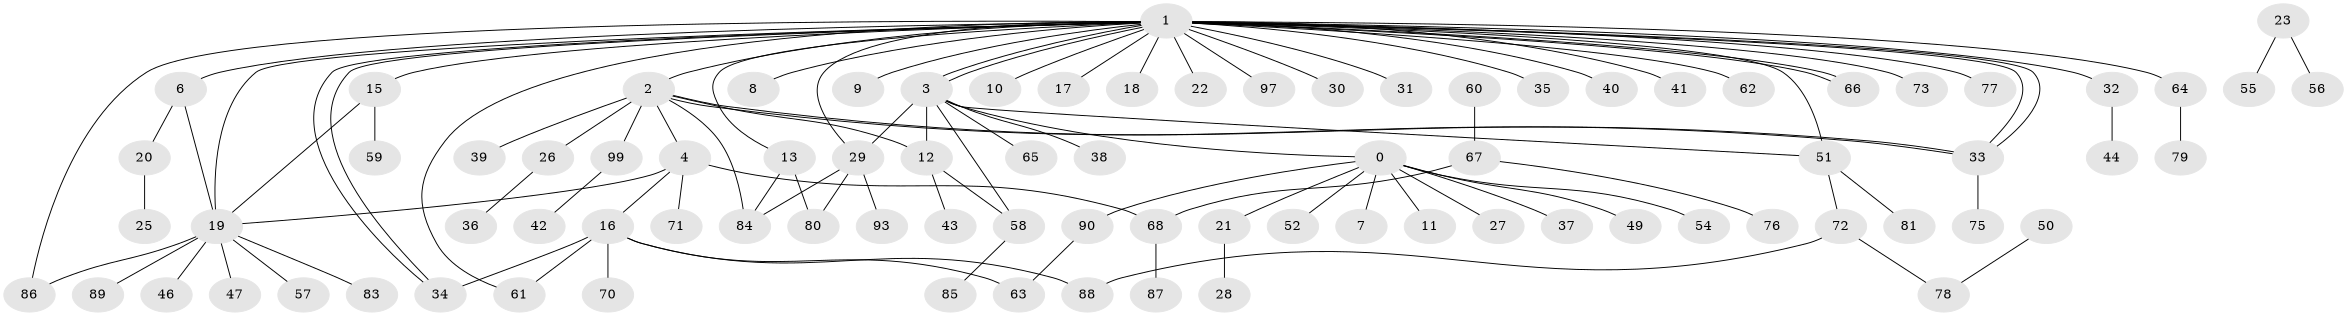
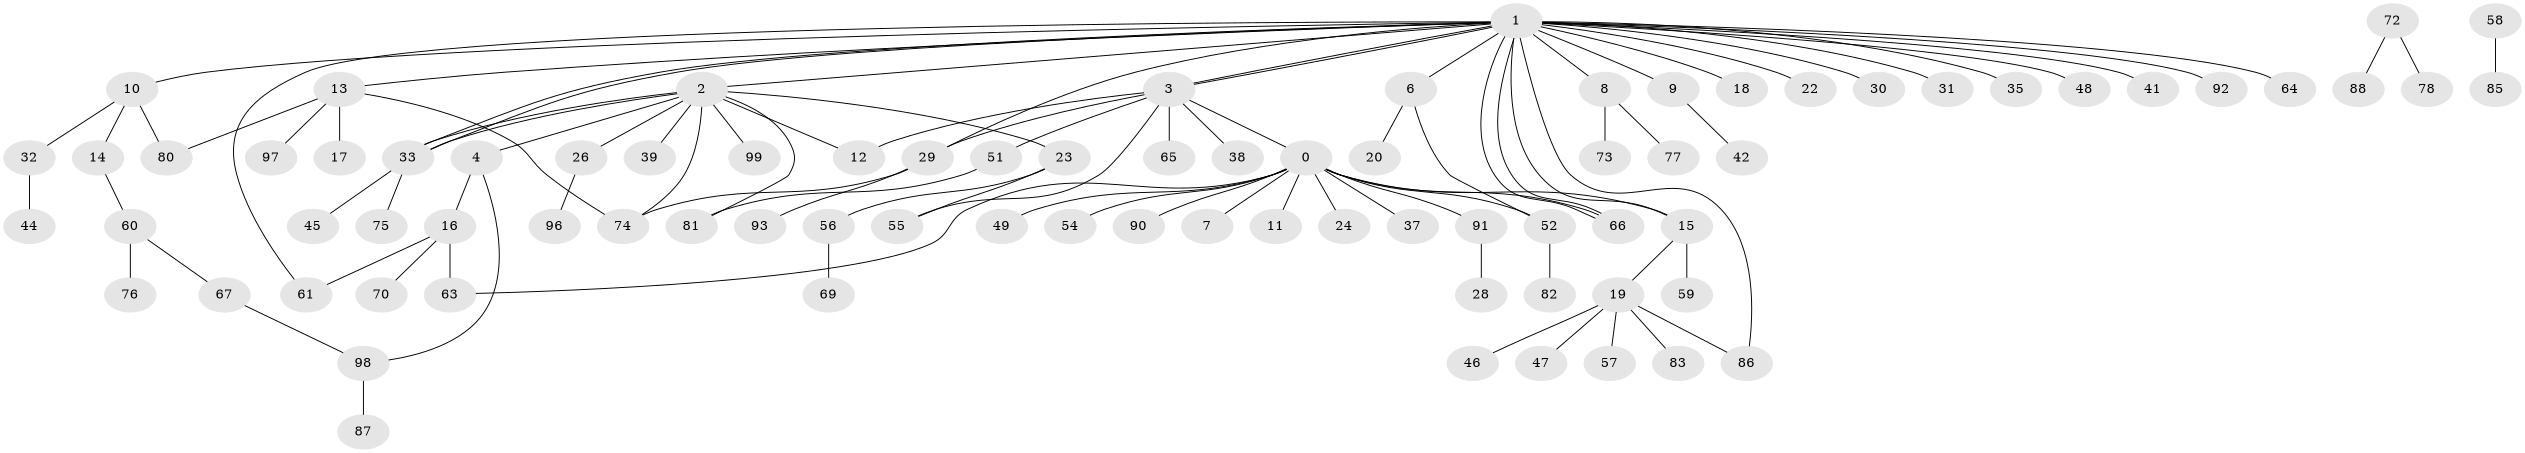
edge "1" -- "32": now "10" -- "32"
edge "1" -- "77": now "8" -- "77"
edge "1" -- "73": now "8" -- "73"
edge "1" -- "51": removed
edge "1" -- "19": removed
edge "1" -- "17": now "13" -- "17"
edge "1" -- "97": now "13" -- "97"
node "40": label "40" -> "48"
node "62": label "62" -> "92"
edge "2" -- "23": added
node "14": added
edge "6" -- "19": now "6" -- "52"
edge "3" -- "58": now "3" -- "55"
node "79": removed
edge "2" -- "81": added
edge "67" -- "76": now "60" -- "76"
edge "29" -- "80": now "10" -- "80"
edge "12" -- "58": removed
edge "0" -- "66": added
edge "51" -- "72": removed
edge "0" -- "15": added
edge "99" -- "42": now "9" -- "42"
edge "4" -- "19": removed
node "25": removed
node "45": added
node "36": label "36" -> "96"
node "71": removed
node "84": label "84" -> "74"
node "43": removed
node "68": label "68" -> "98"
node "21": label "21" -> "91"
node "27": label "27" -> "24"
node "50": removed
edge "16" -- "88": removed
edge "90" -- "63": now "0" -- "63"
node "89": removed
node "34": removed
node "69": added
node "82": added
